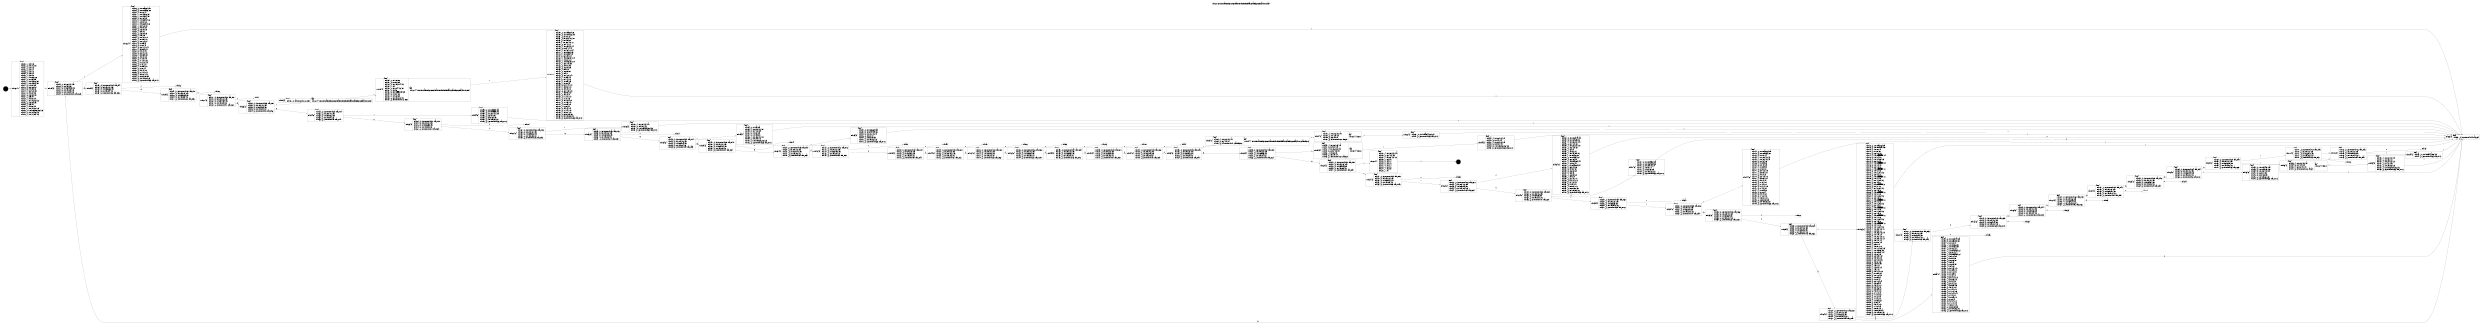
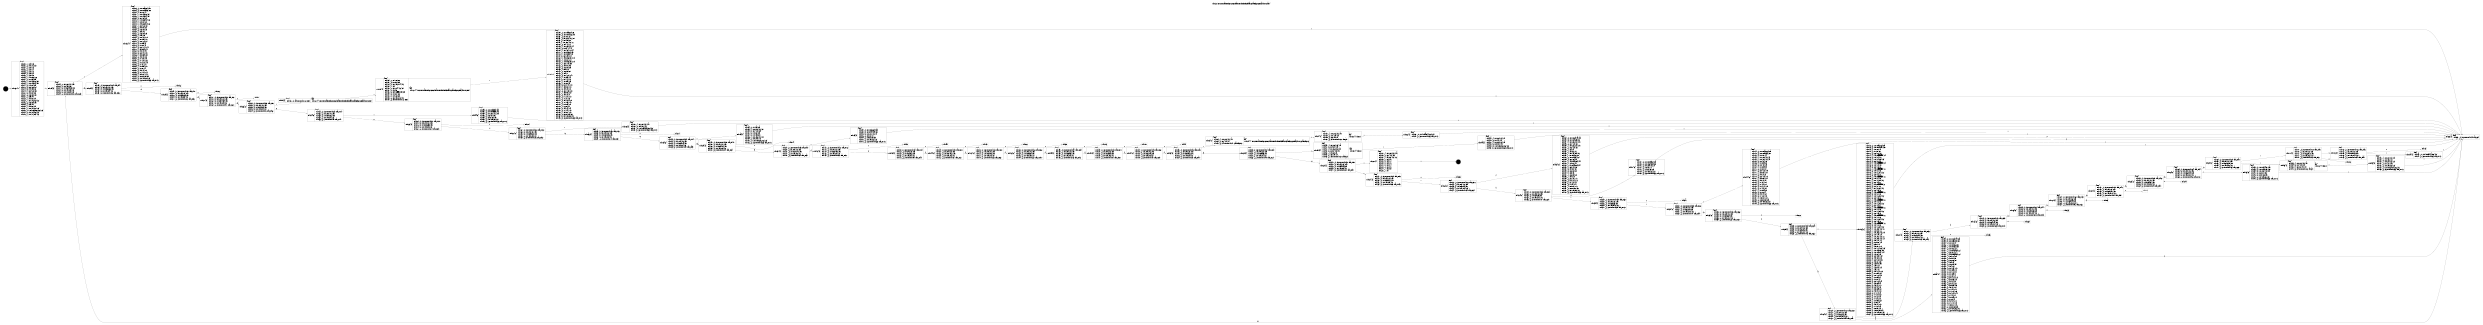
edge "0x4012fb [28]" -> "0x401317 [28]": added, label "19"
